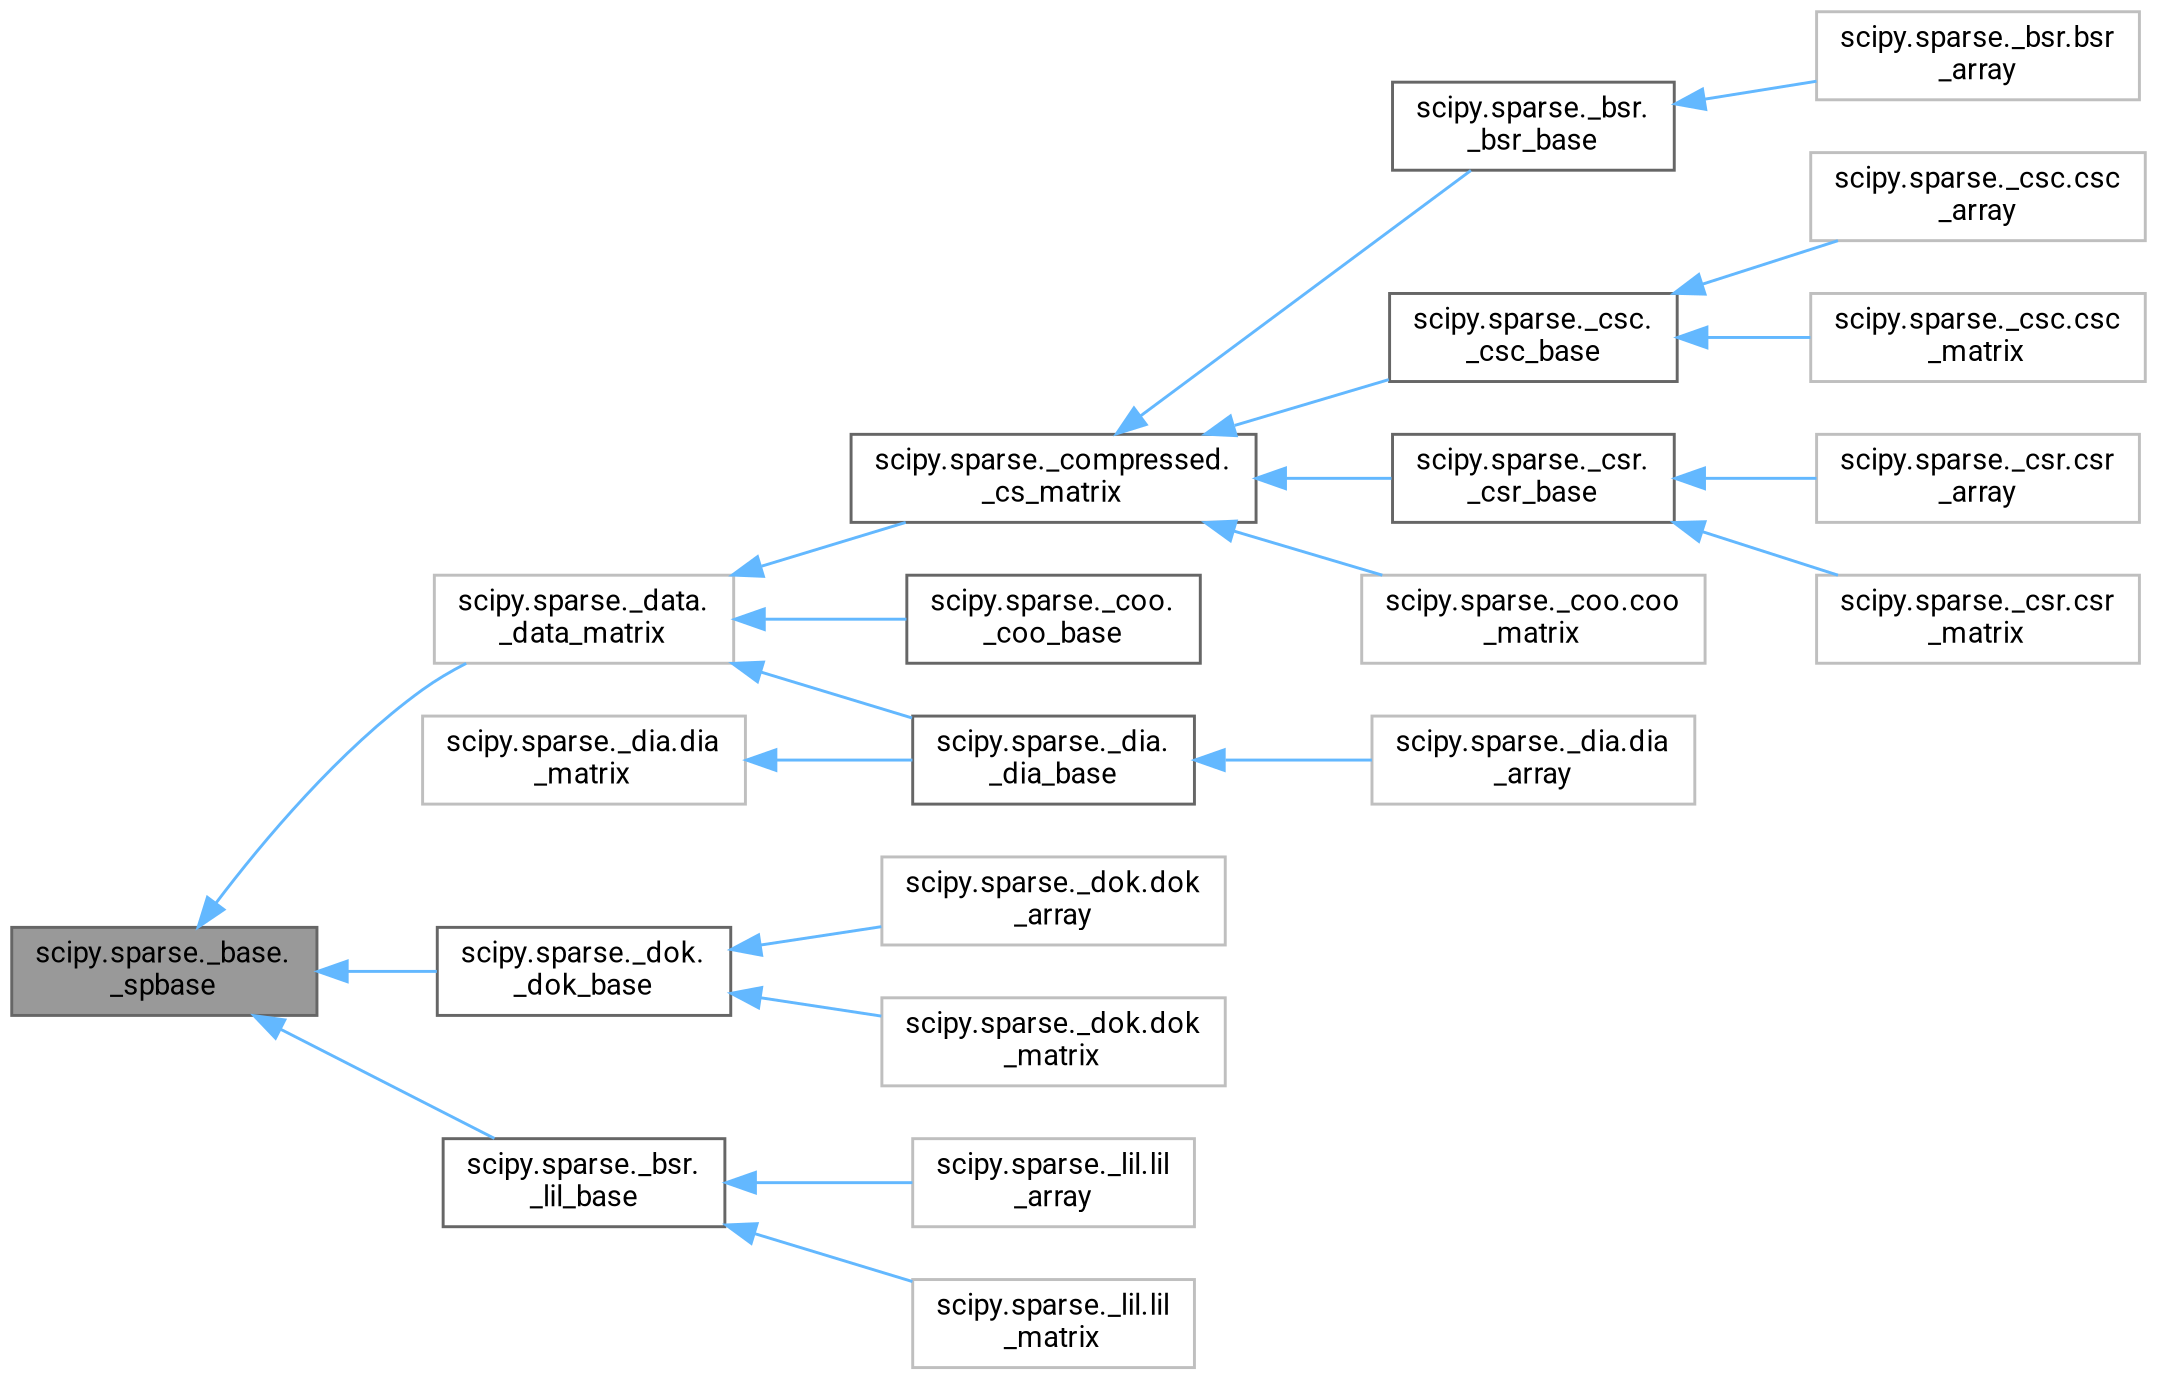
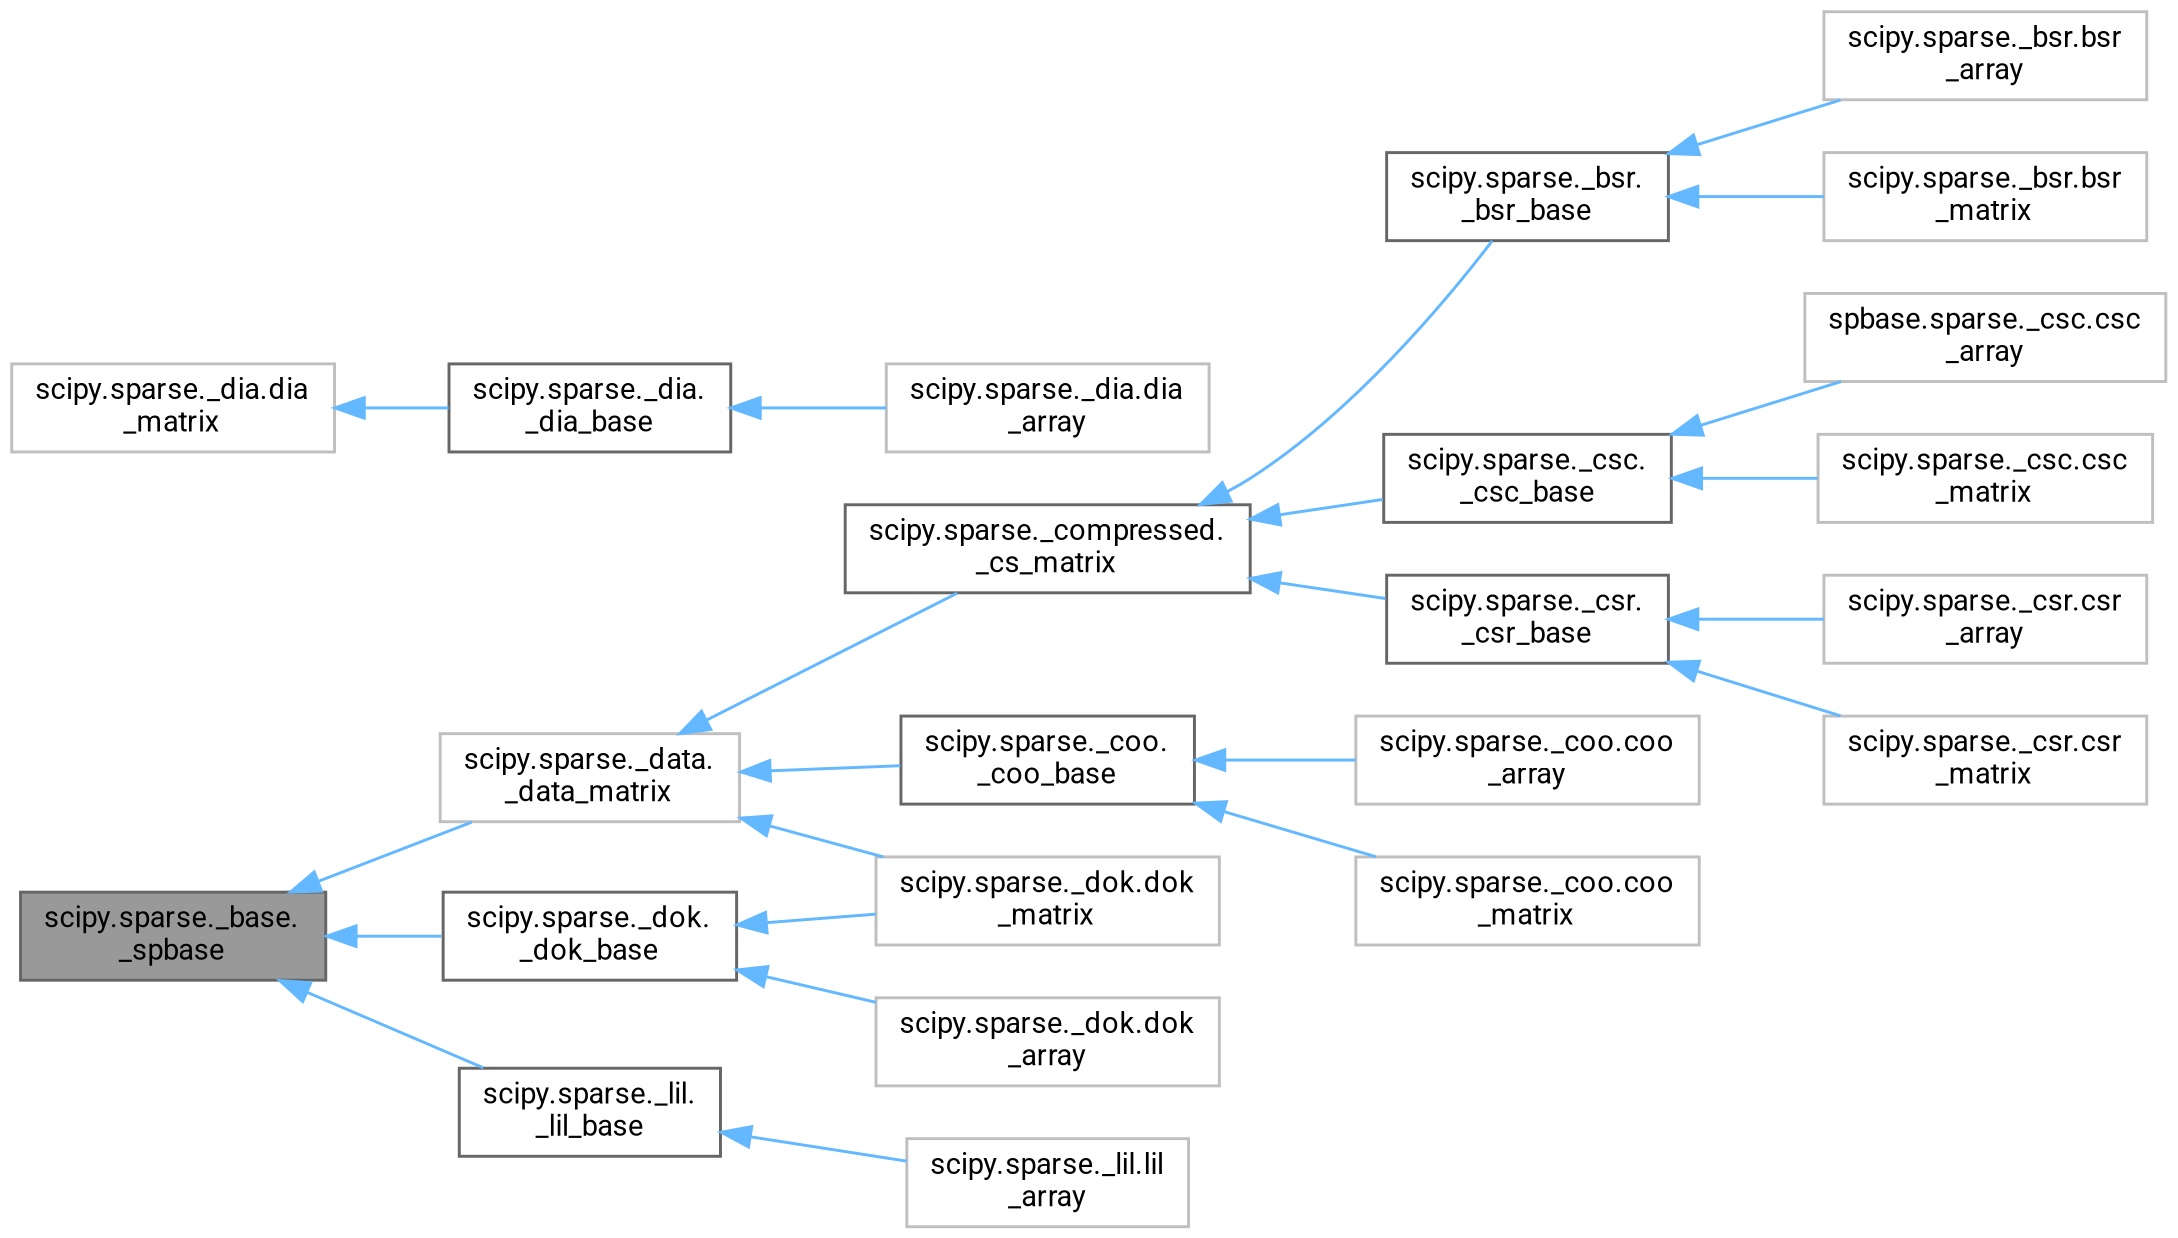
node "scipy.sparse._csc.csc _array": label "scipy.sparse._csc.csc _array" -> "spbase.sparse._csc.csc _array"
node "scipy.sparse._bsr.bsr _matrix": added
edge "scipy.sparse._coo.coo _matrix" -> "scipy.sparse._compressed. _cs_matrix": now "scipy.sparse._coo.coo _matrix" -> "scipy.sparse._coo. _coo_base"
edge "scipy.sparse._dia. _dia_base" -> "scipy.sparse._data. _data_matrix": now "scipy.sparse._dok.dok _matrix" -> "scipy.sparse._data. _data_matrix"
node "scipy.sparse._coo.coo _array": added
node "scipy.sparse._bsr. _lil_base": label "scipy.sparse._bsr. _lil_base" -> "scipy.sparse._lil. _lil_base"
node "scipy.sparse._lil.lil _matrix": removed
